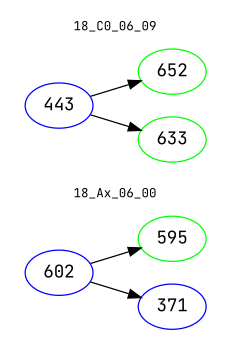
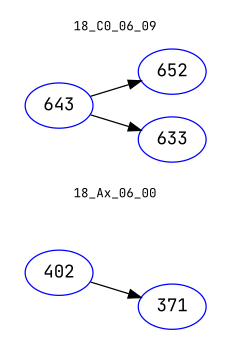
node "652": color green -> blue
node "443": label "443" -> "643"
node "633": color green -> blue
node "595": removed
node "602": label "602" -> "402"
